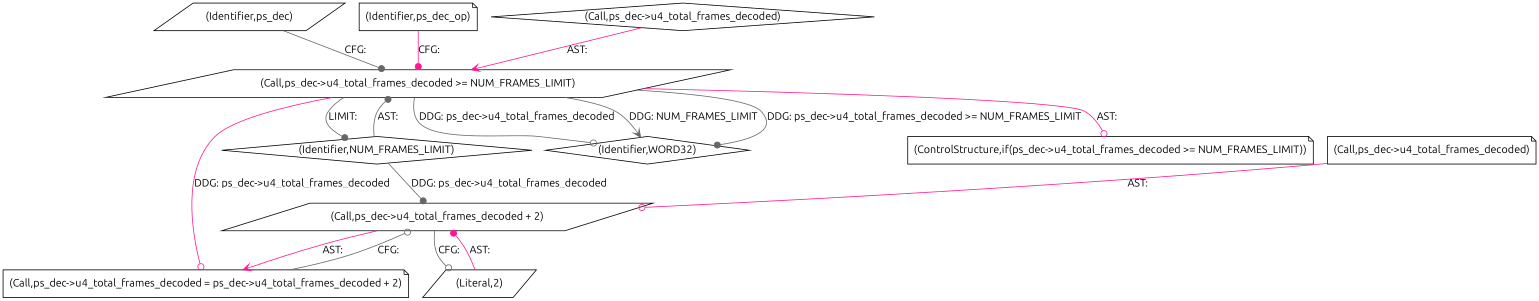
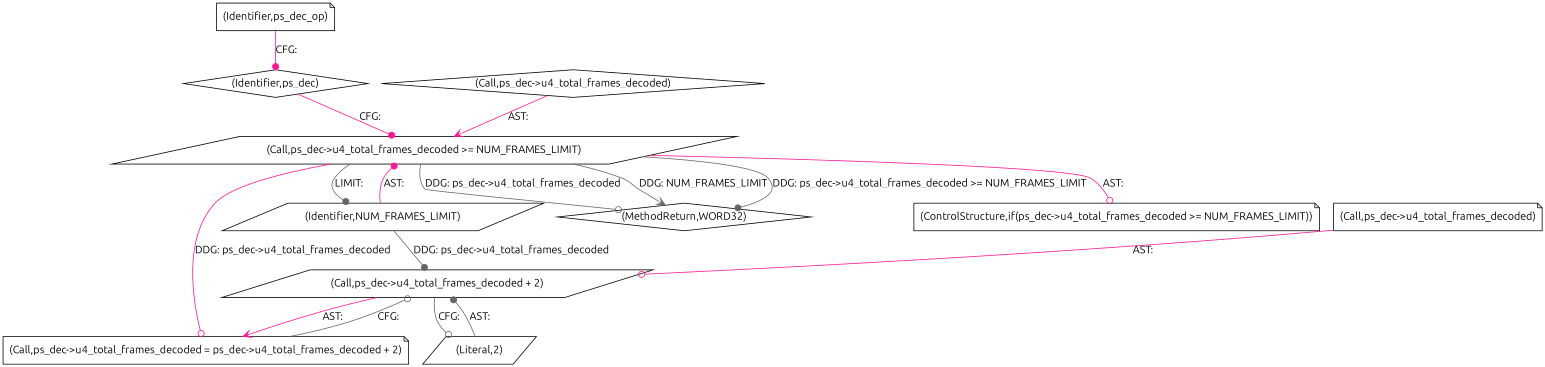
node "(Identifier,ps_dec)": shape parallelogram -> diamond
edge "(Identifier,ps_dec_op)" -> "(Call,ps_dec->u4_total_frames_decoded >= NUM_FRAMES_LIMIT)": now "(Identifier,ps_dec_op)" -> "(Identifier,ps_dec)"
edge "(Identifier,ps_dec)" -> "(Call,ps_dec->u4_total_frames_decoded >= NUM_FRAMES_LIMIT)": color gray40 -> deeppink
edge "(Identifier,NUM_FRAMES_LIMIT)" -> "(Call,ps_dec->u4_total_frames_decoded >= NUM_FRAMES_LIMIT)": color gray40 -> deeppink
node "(Identifier,NUM_FRAMES_LIMIT)": shape diamond -> parallelogram
node "(Identifier,WORD32)": label "(Identifier,WORD32)" -> "(MethodReturn,WORD32)"
edge "(Literal,2)" -> "(Call,ps_dec->u4_total_frames_decoded + 2)": color deeppink -> gray40
